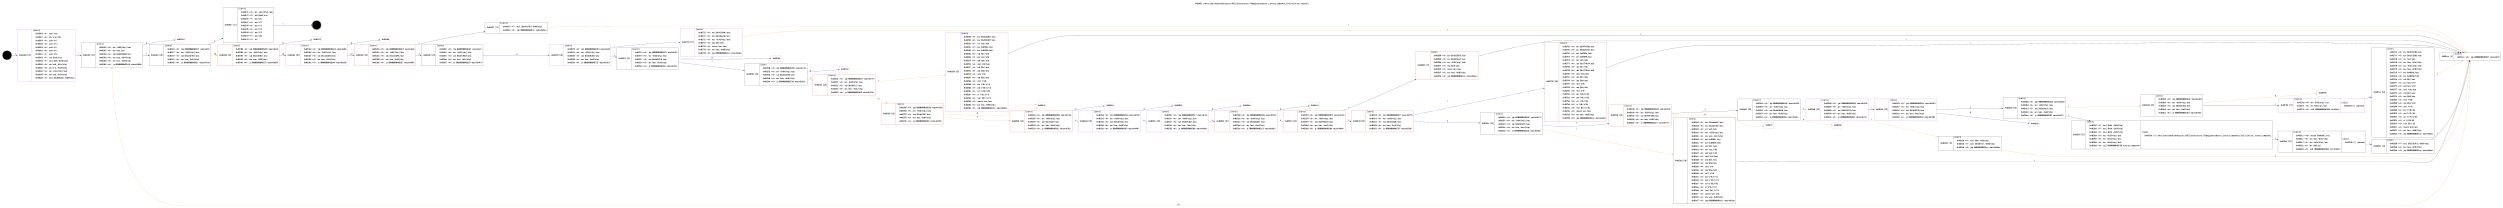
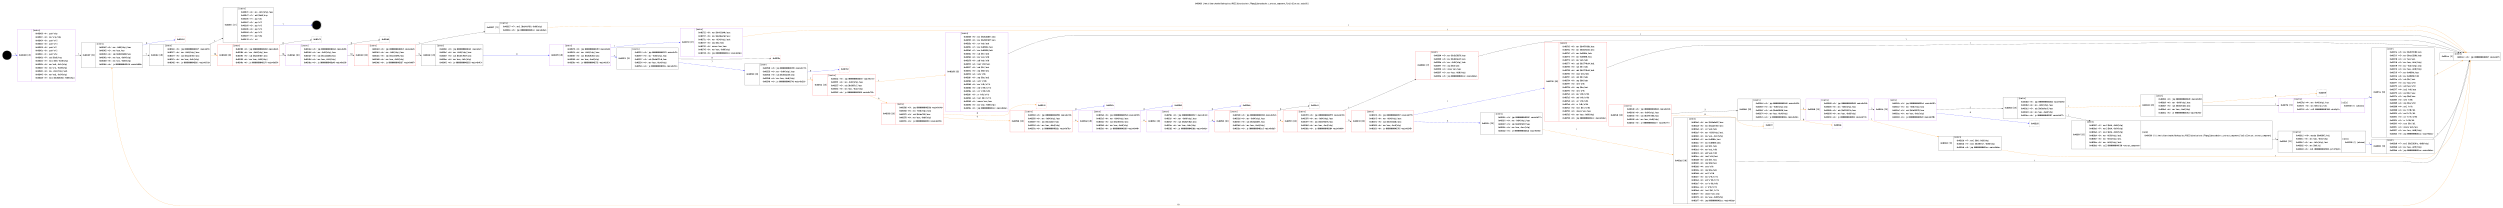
edge "0x40262c [28]" -> "0x402648 [28]": removed, label "3"
